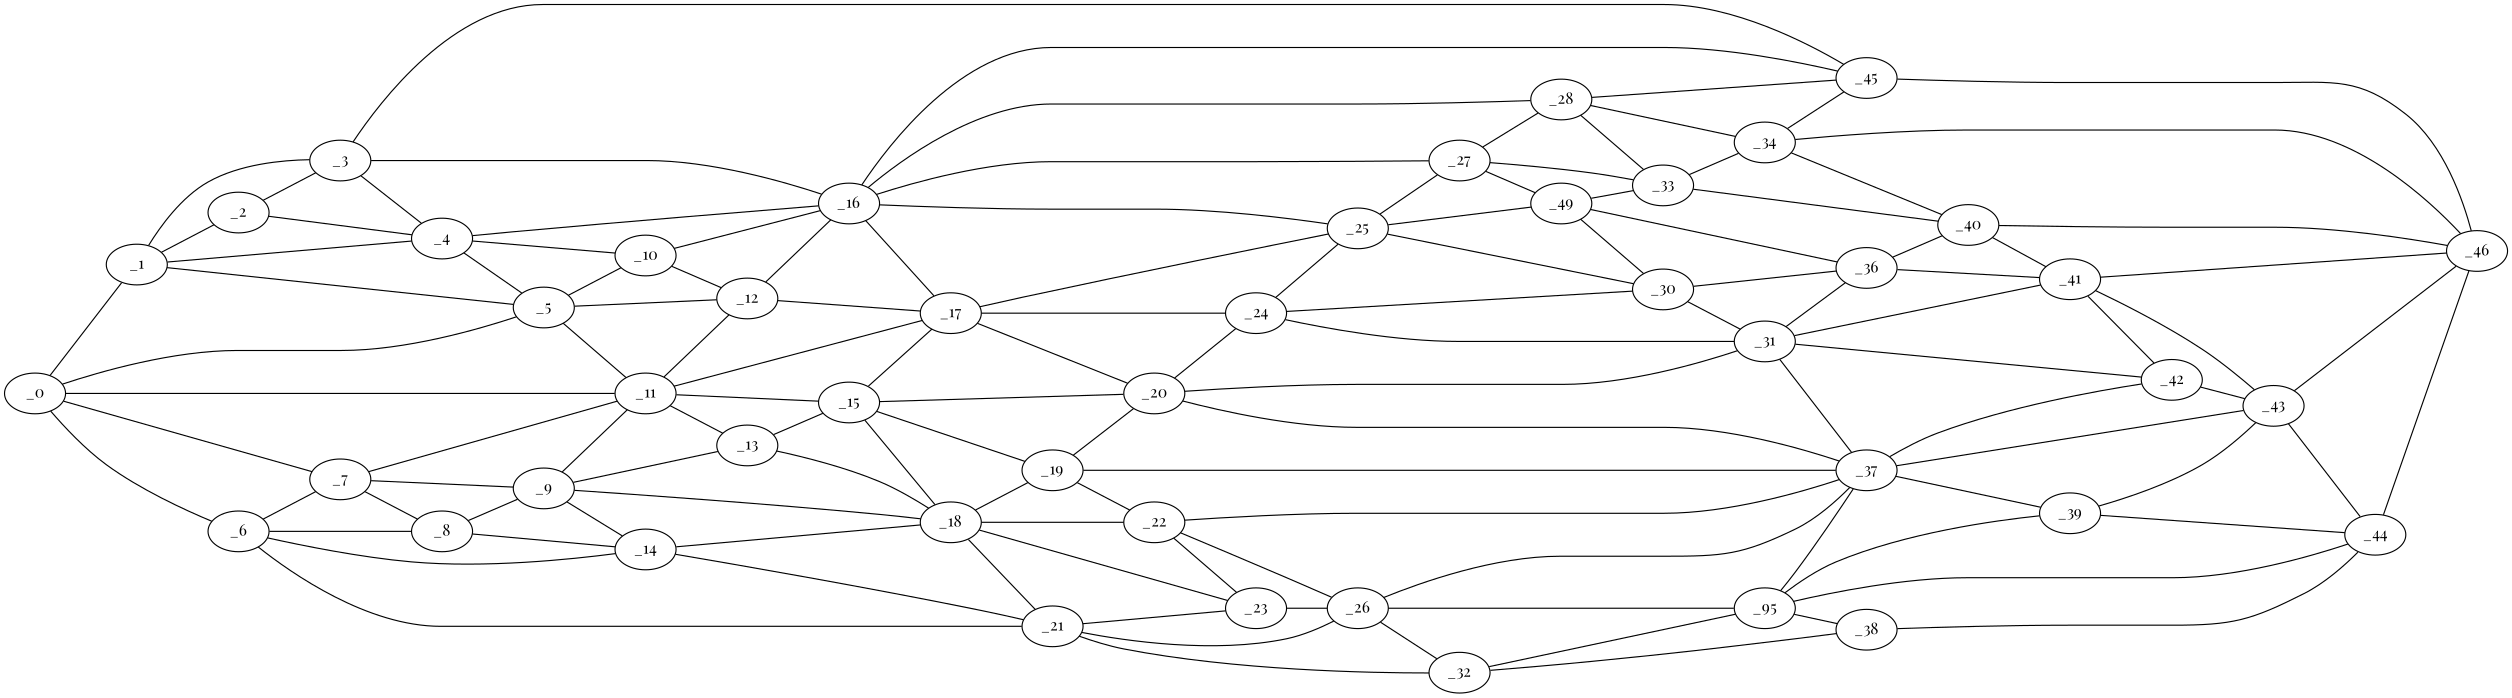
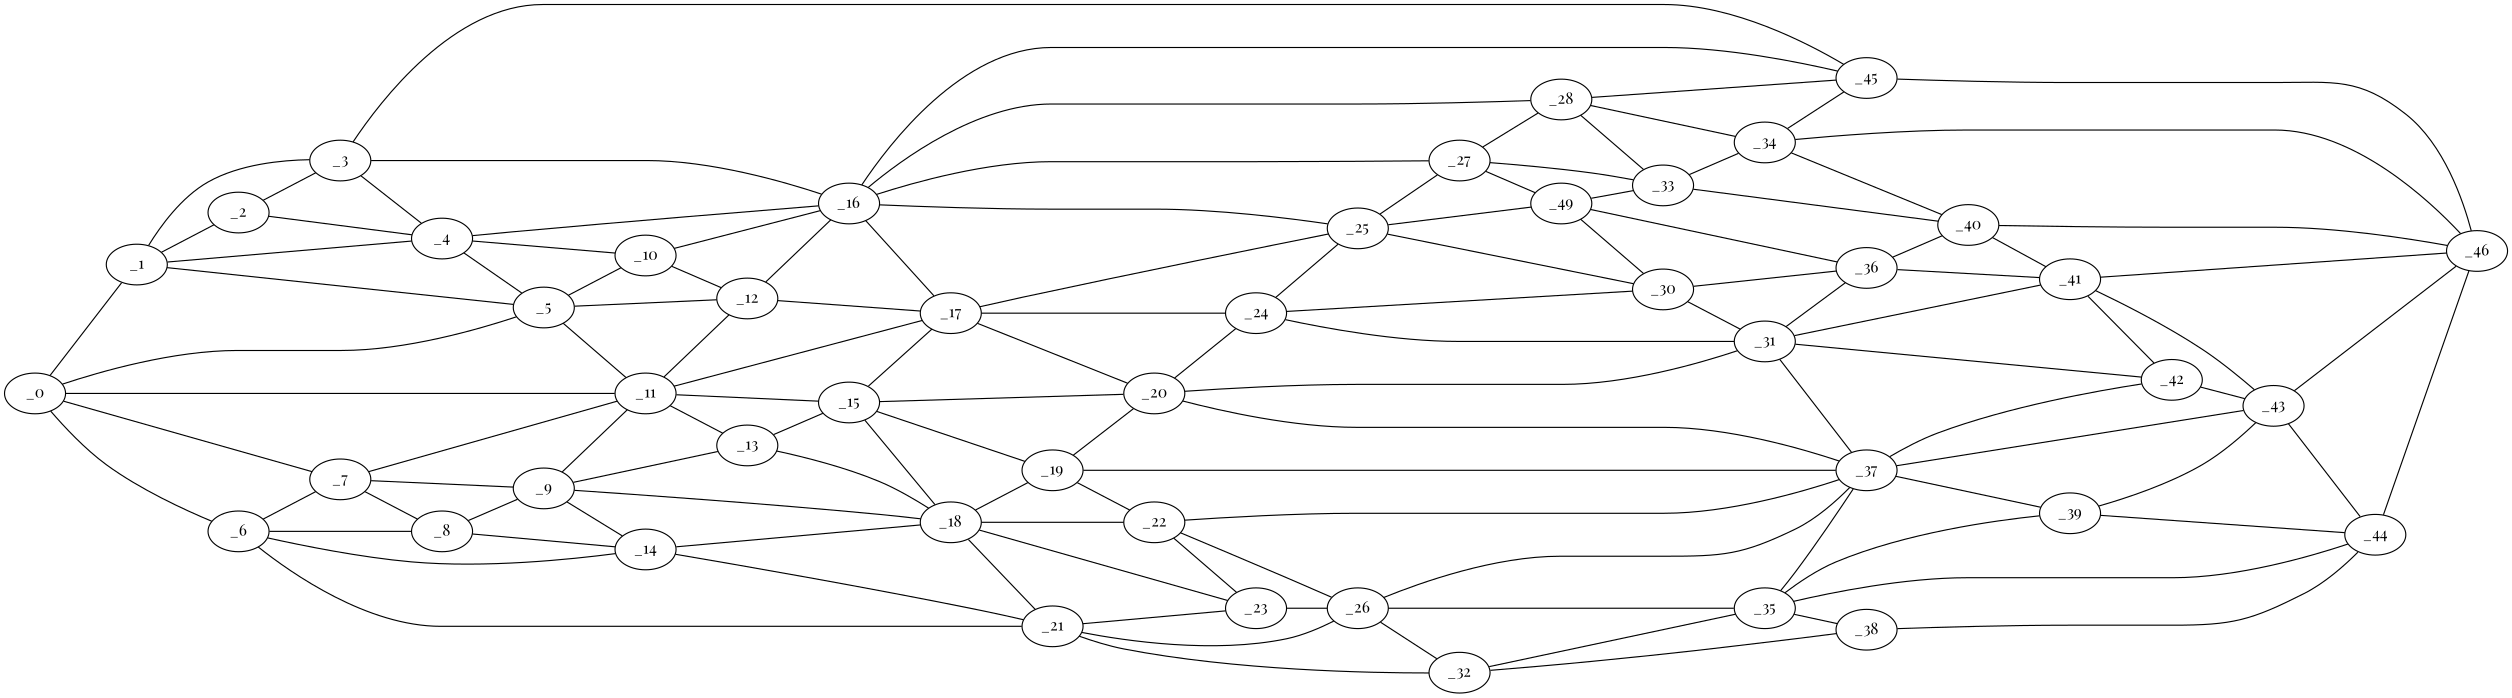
node "_95": label "_95" -> "_35"
